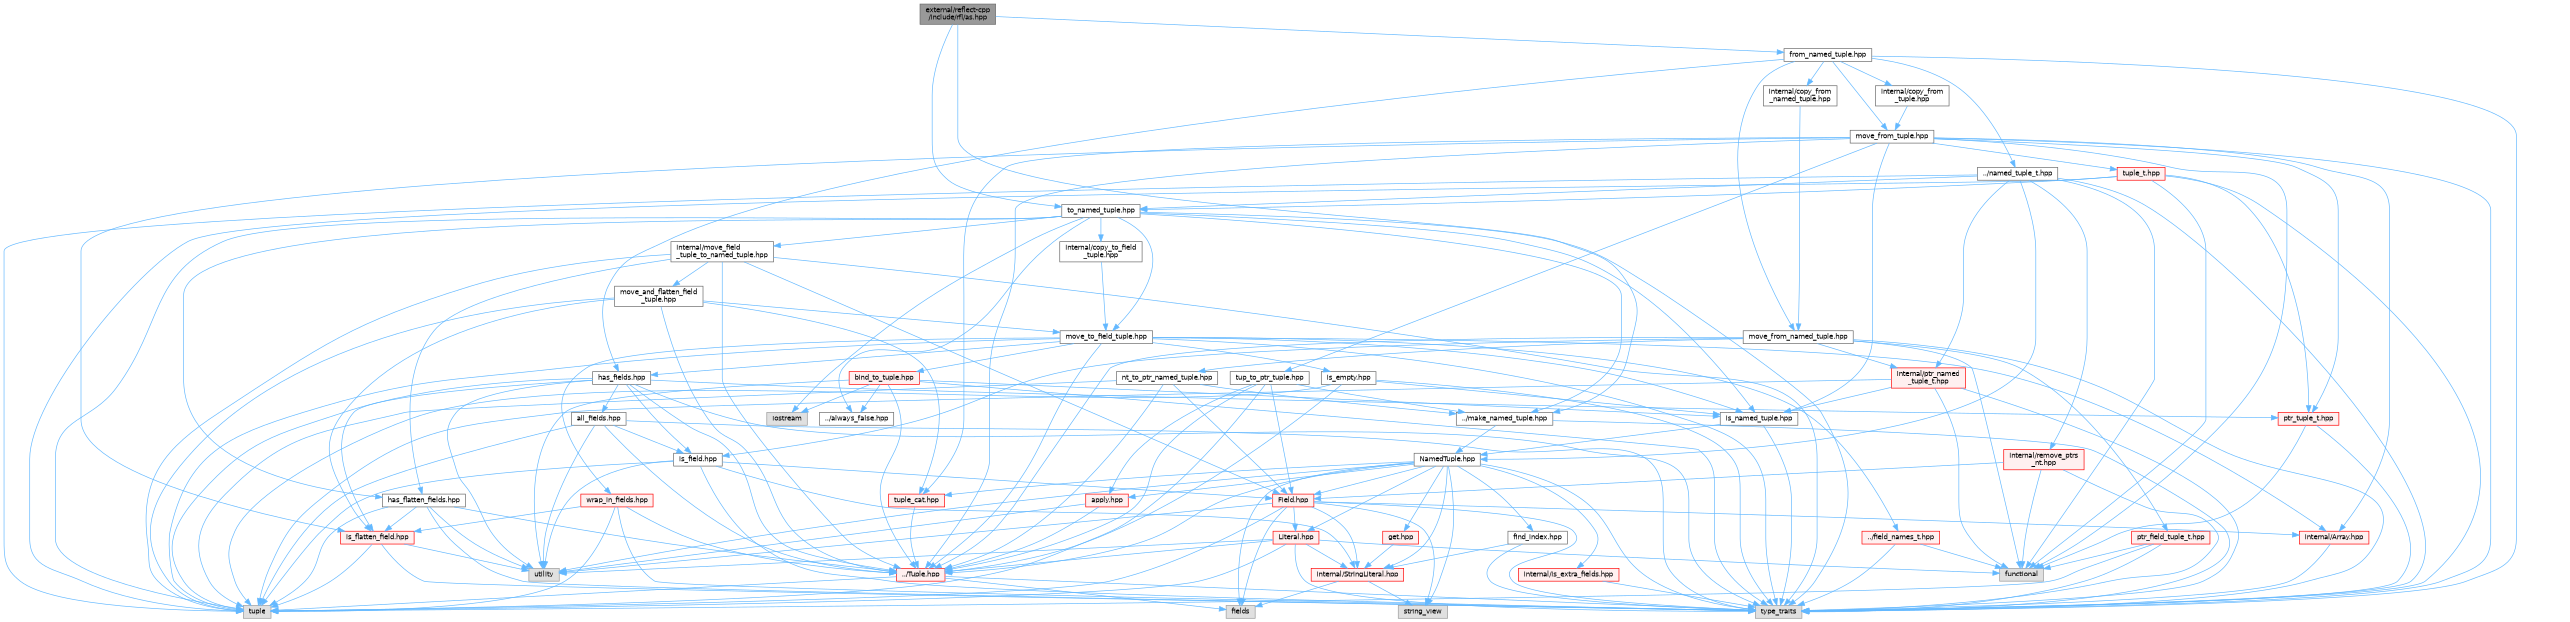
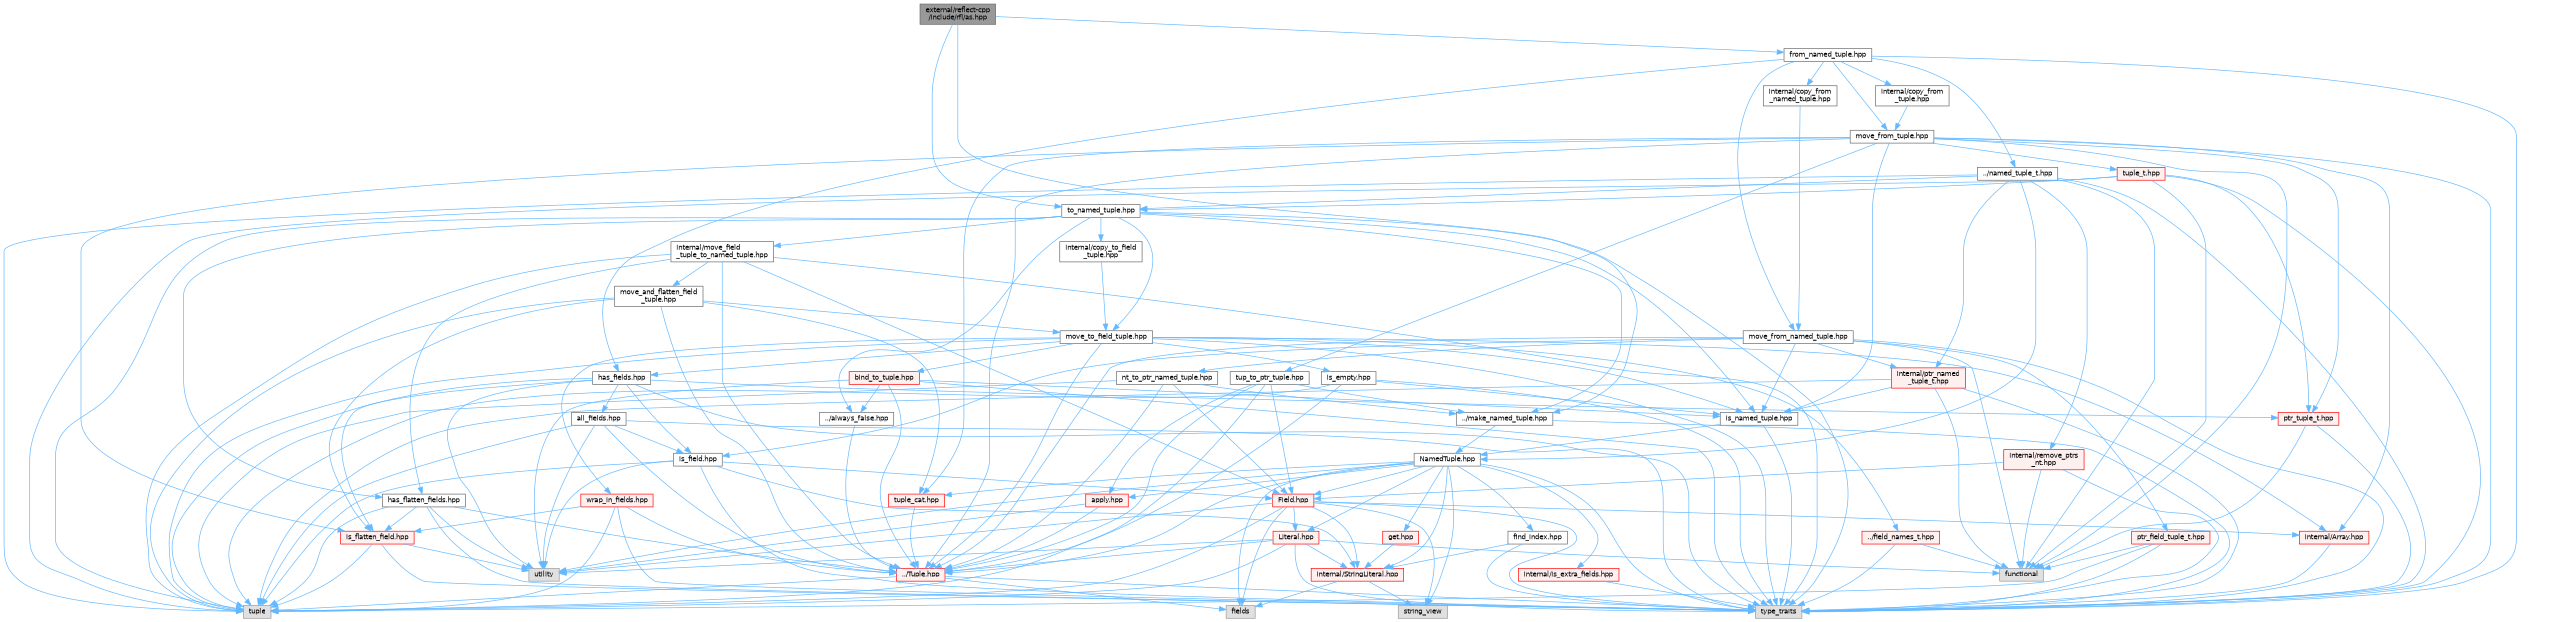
edge "move_from_named_tuple.hpp" -> "is_named_tuple.hpp": added
node "iostream": removed
edge "has_fields.hpp" -> "../Tuple.hpp": now "../always_false.hpp" -> "../Tuple.hpp"
